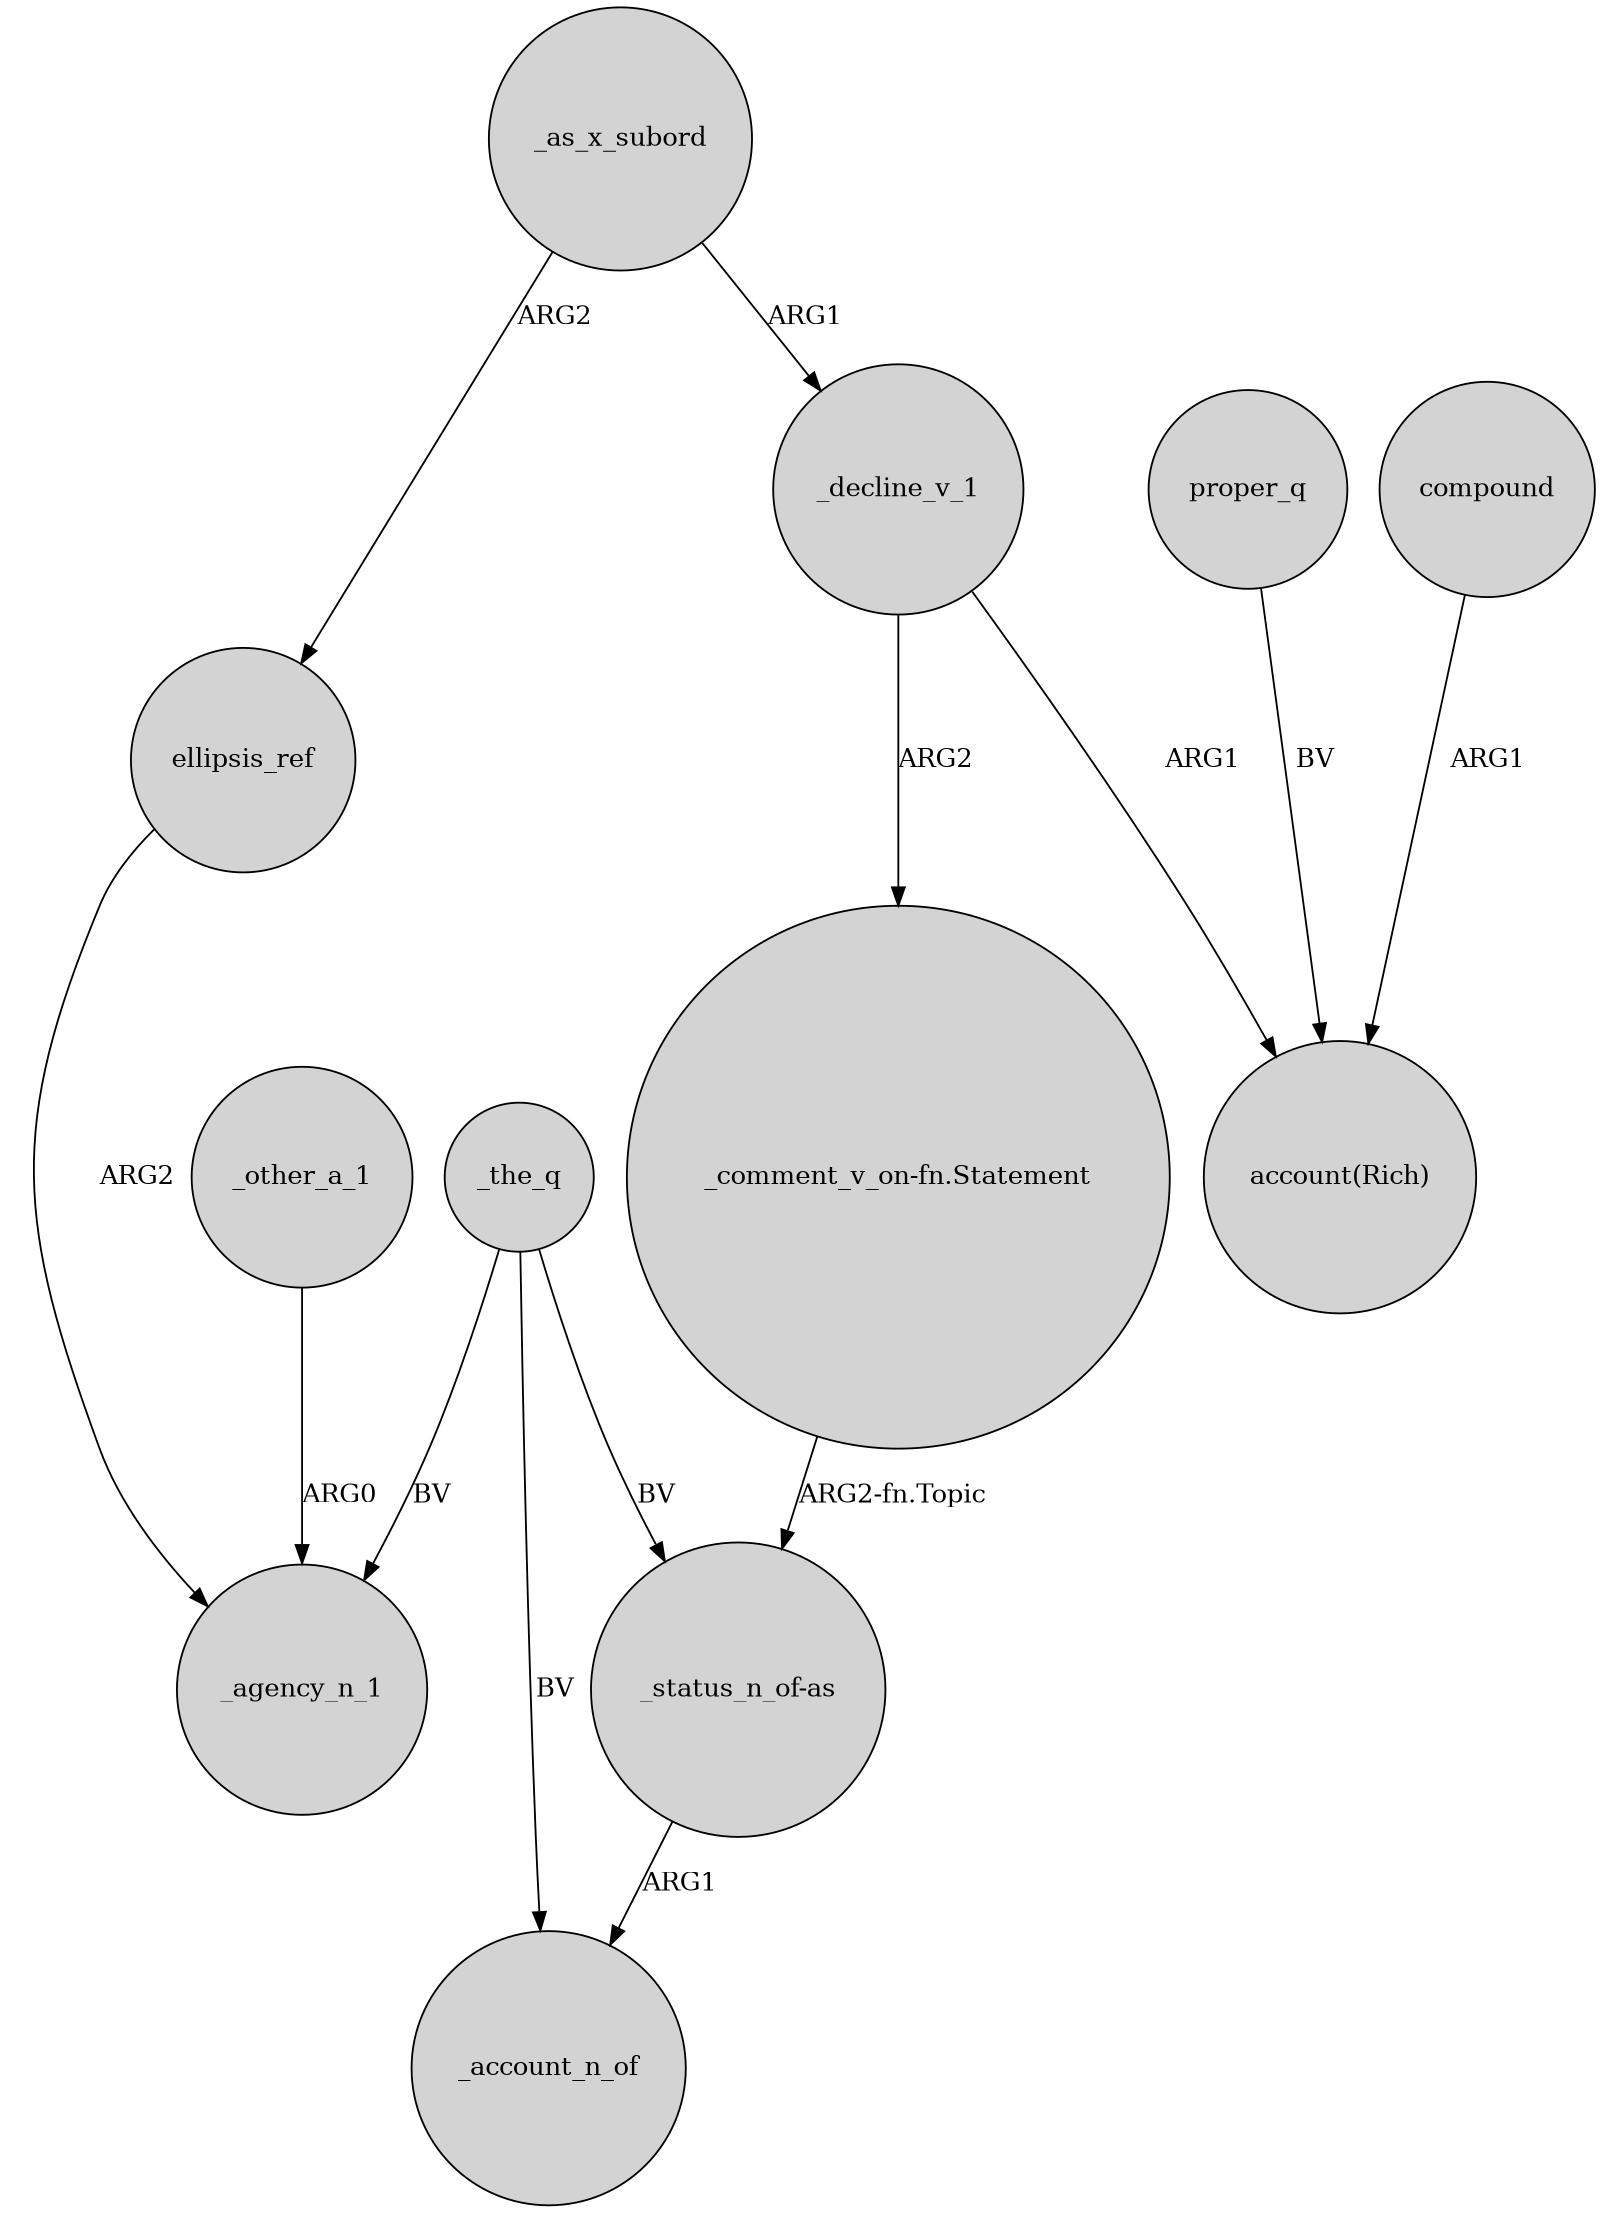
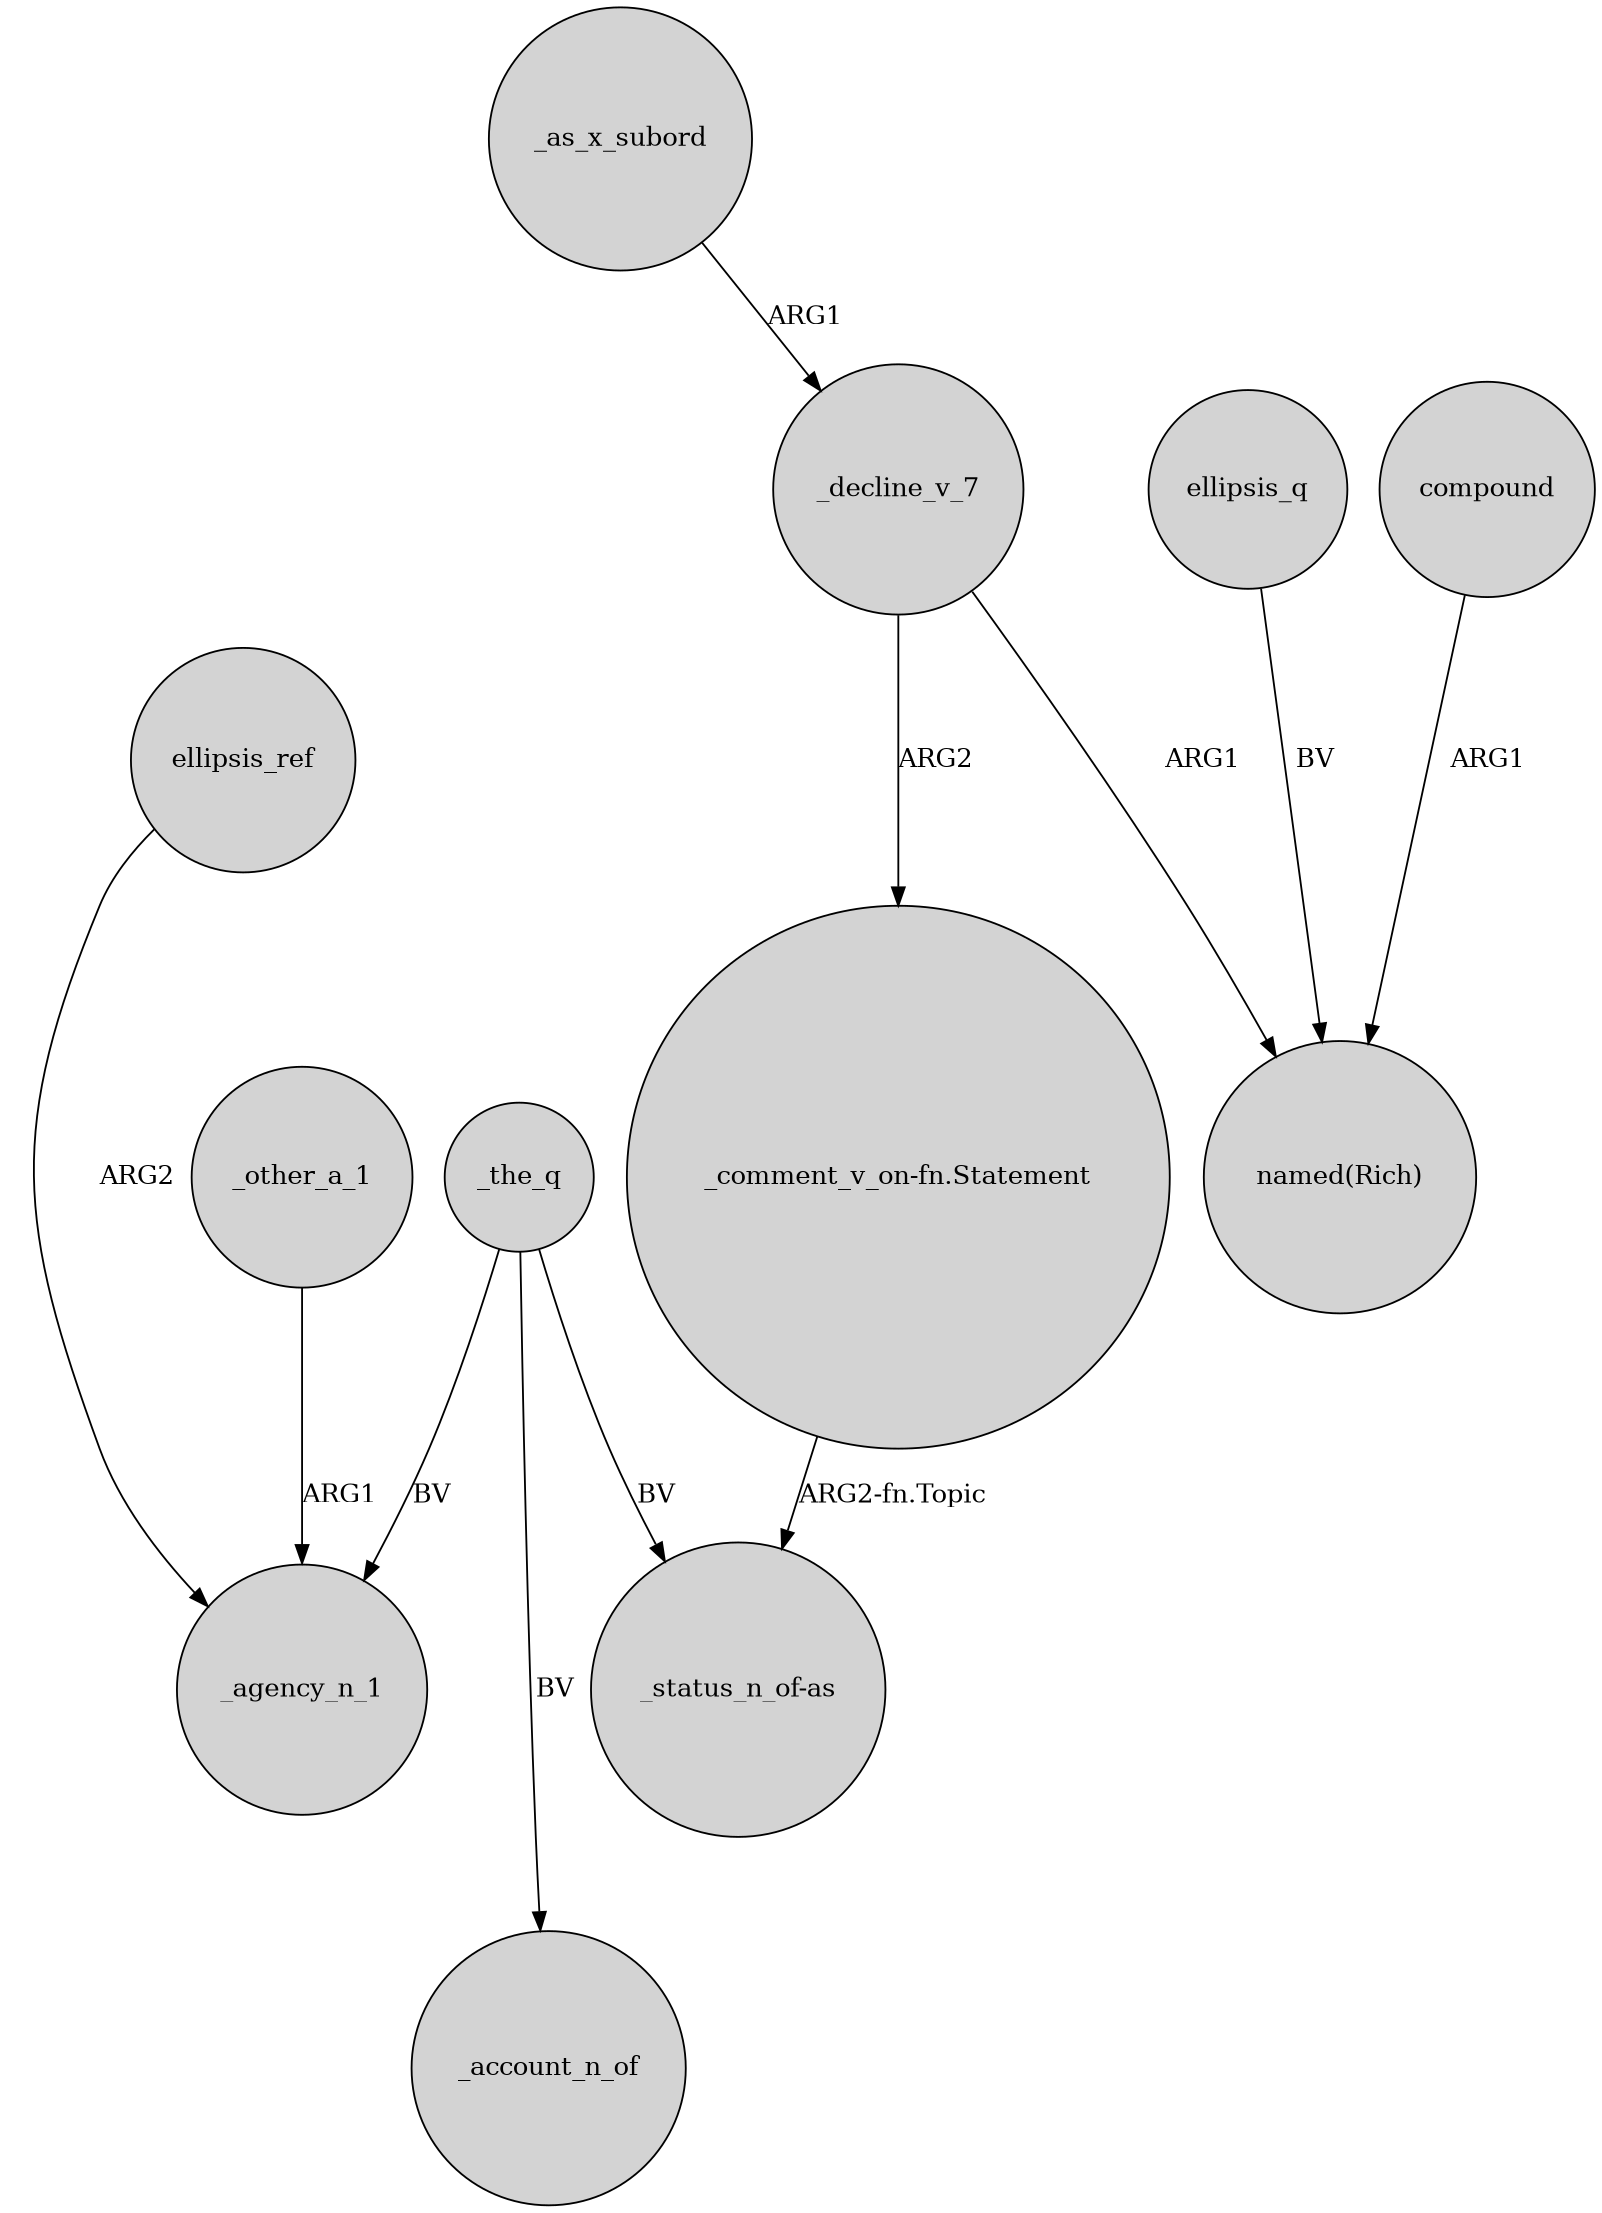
edge "_as_x_subord" -> "ellipsis_ref": removed, label "ARG2"
node "_decline_v_1": label "_decline_v_1" -> "_decline_v_7"
node "proper_q": label "proper_q" -> "ellipsis_q"
node "account(Rich)": label "account(Rich)" -> "named(Rich)"
edge "_other_a_1" -> "_agency_n_1": label "ARG0" -> "ARG1"
edge "_status_n_of-as" -> "_account_n_of": removed, label "ARG1"
